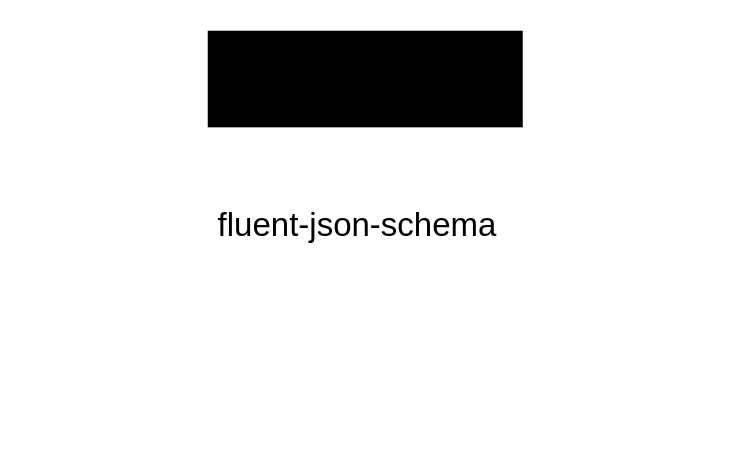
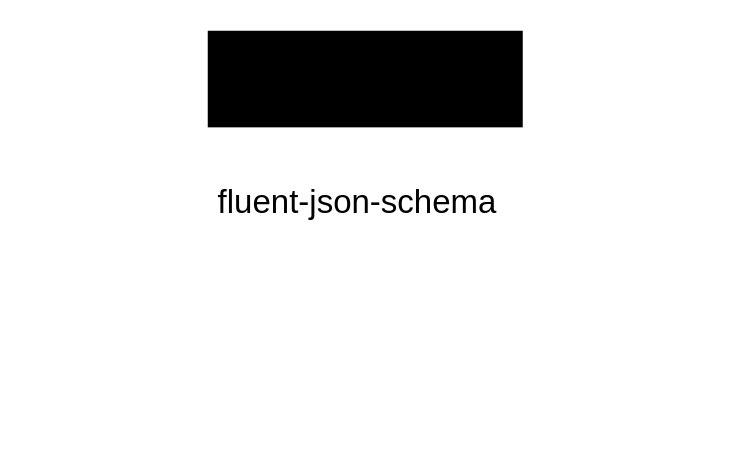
node "fluent-json-schema": moved (358, 225) -> (358, 203)
